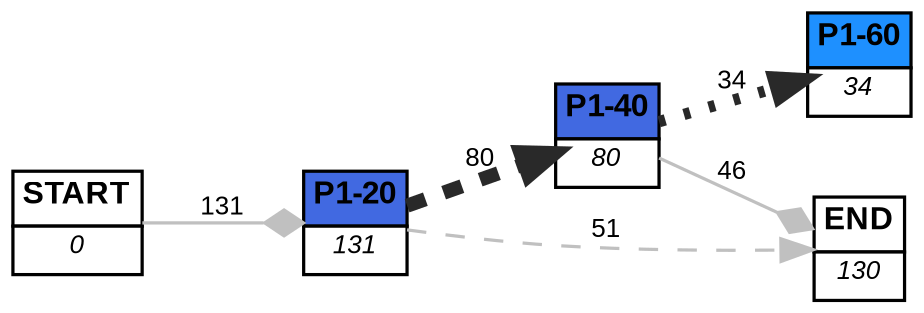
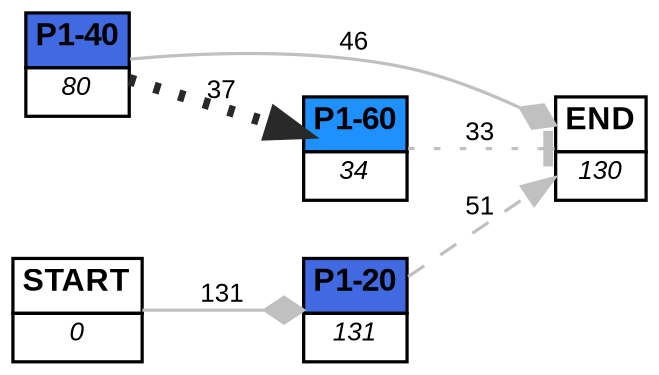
edge "P1-40" -> "P1-60": label "34" -> "37"
edge "P1-60" -> "END": added, label "33"
edge "P1-20" -> "P1-40": removed, label "80"
